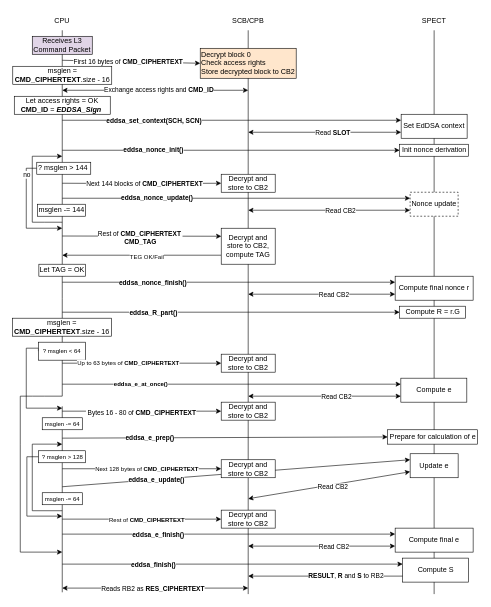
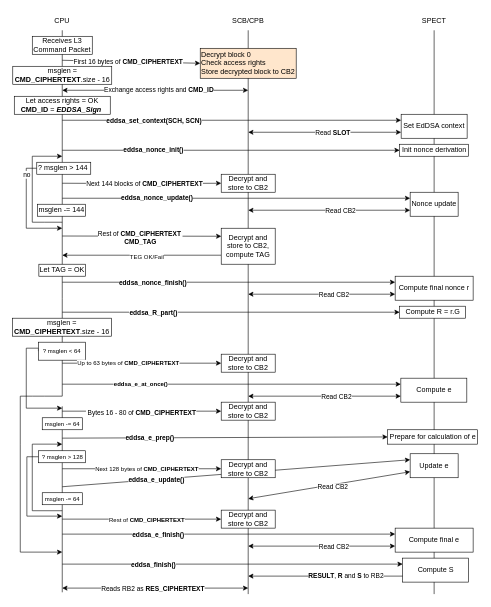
node "Receives L3 Command Packet": fillcolor #e1d5e7 -> #ffffff
node "Nonce update": style dashed -> solid
